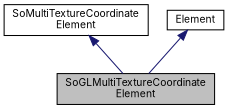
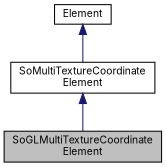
edge "SoGLMultiTextureCoordinate Element" -> "Element": now "SoMultiTextureCoordinate Element" -> "Element"
